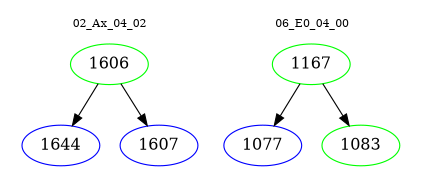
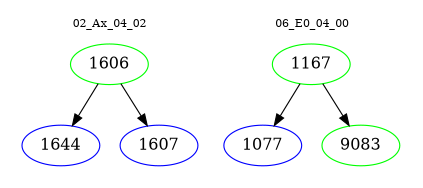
node "1083": label "1083" -> "9083"
